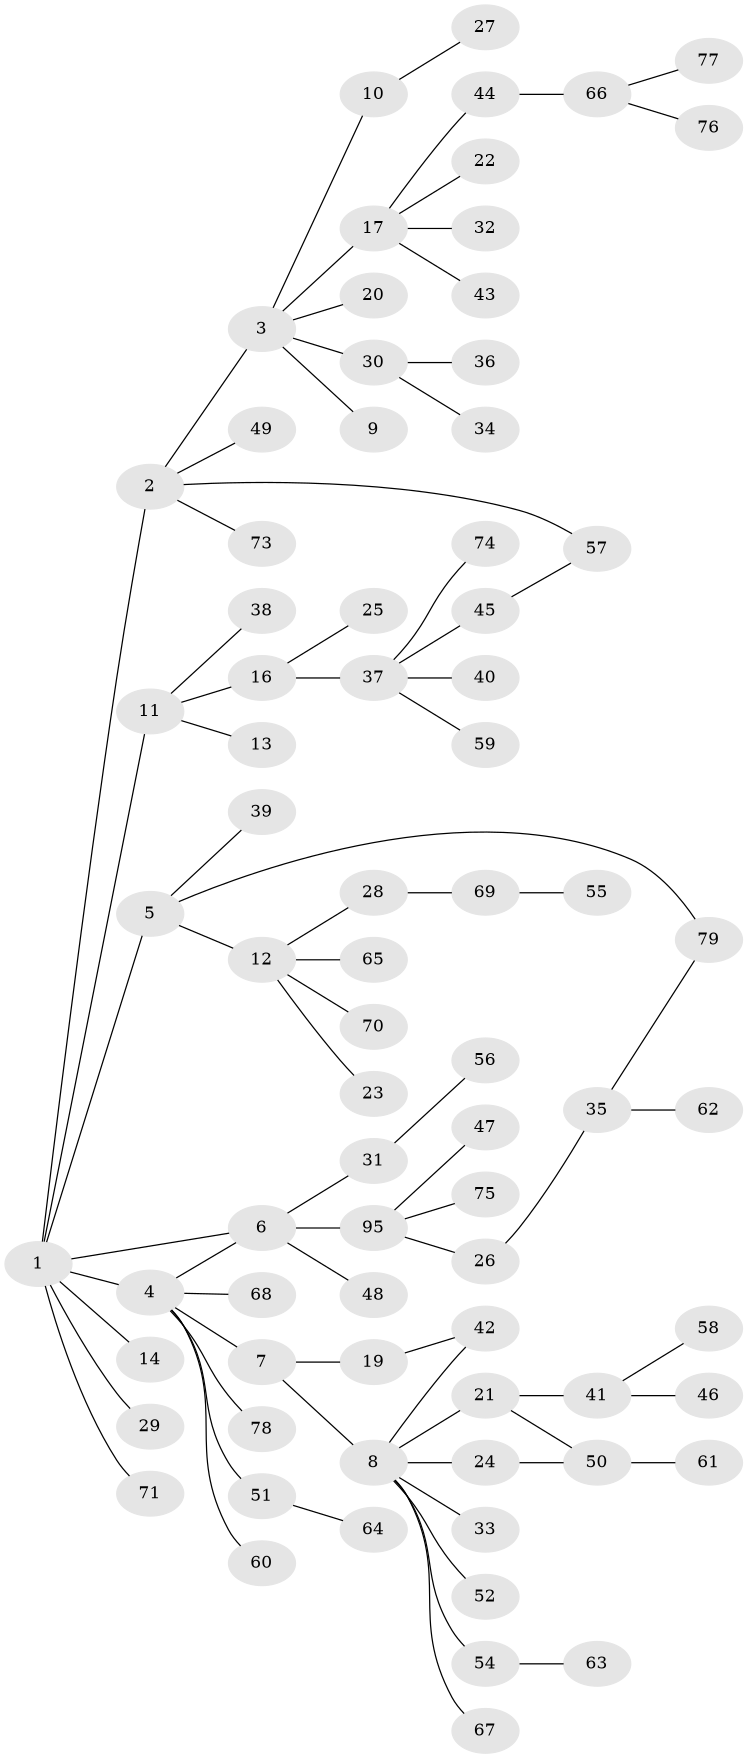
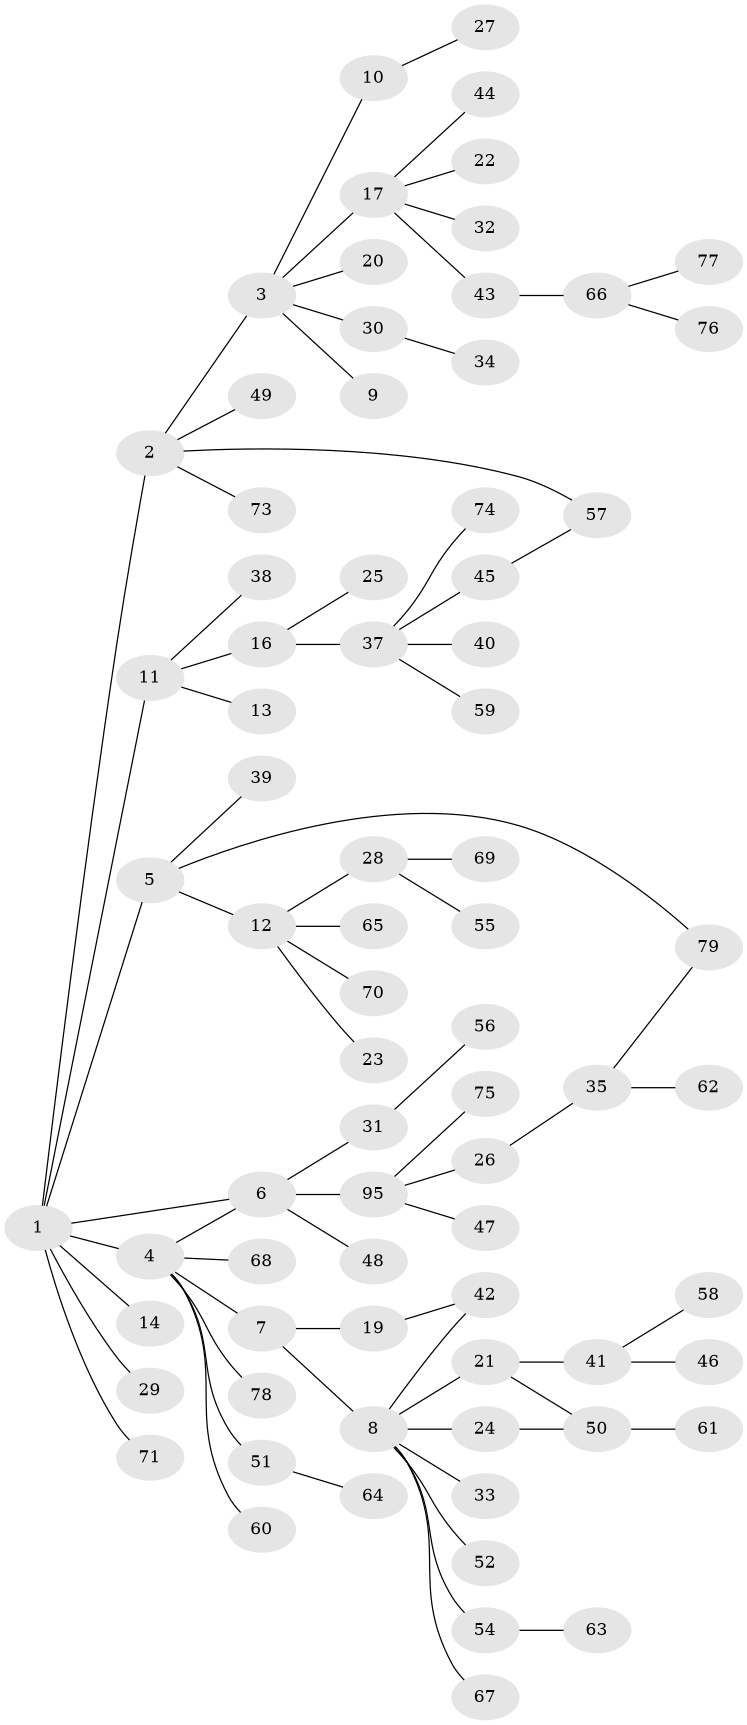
edge "44" -- "66": now "43" -- "66"
node "36": removed
edge "69" -- "55": now "28" -- "55"
